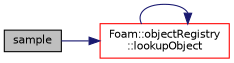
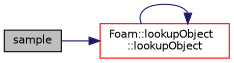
node "Foam::objectRegistry ::lookupObject": label "Foam::objectRegistry ::lookupObject" -> "Foam::lookupObject ::lookupObject"
